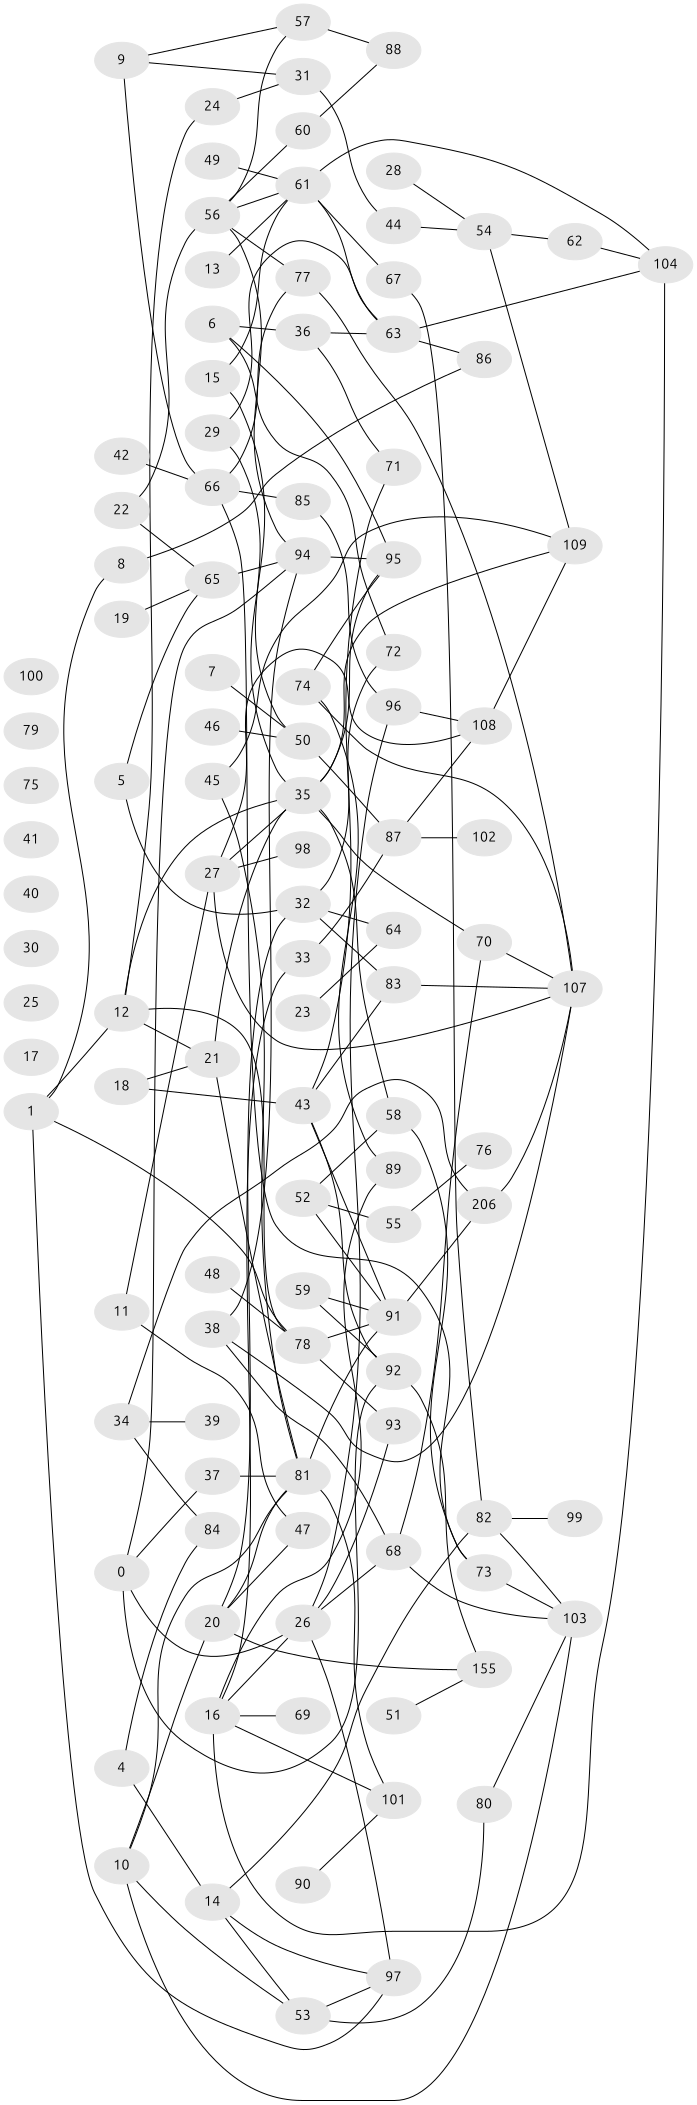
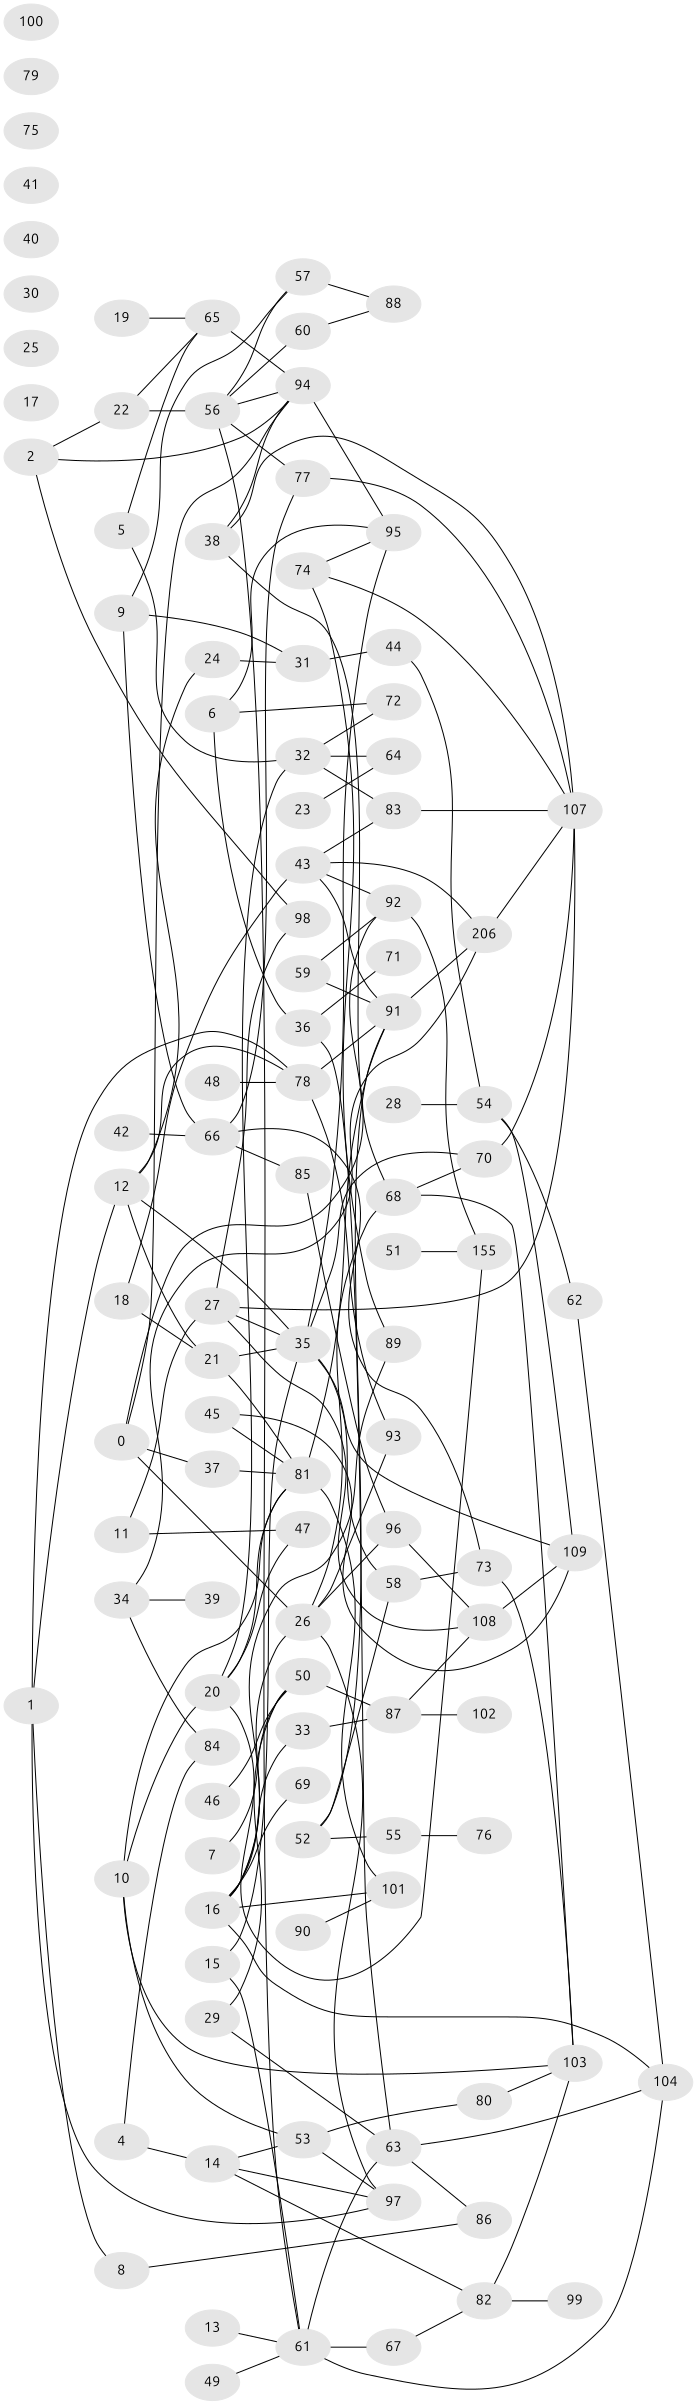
node "2": added
edge "71" -- "43": now "206" -- "43"
